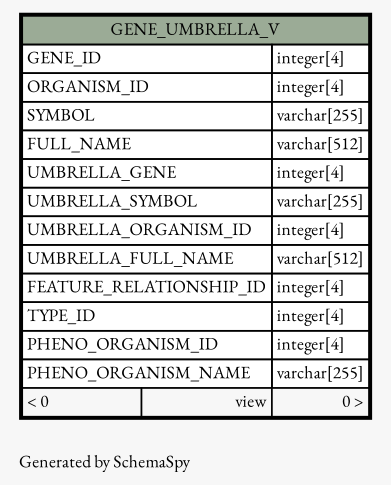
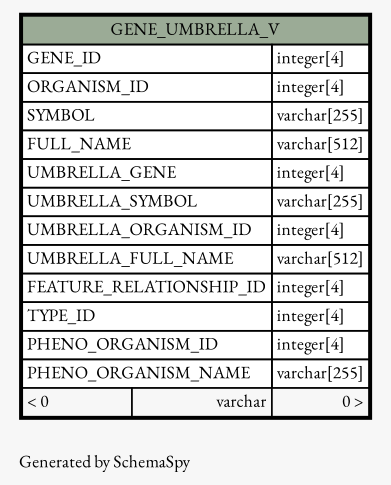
node "GENE_UMBRELLA_V": text "view" -> "varchar"
